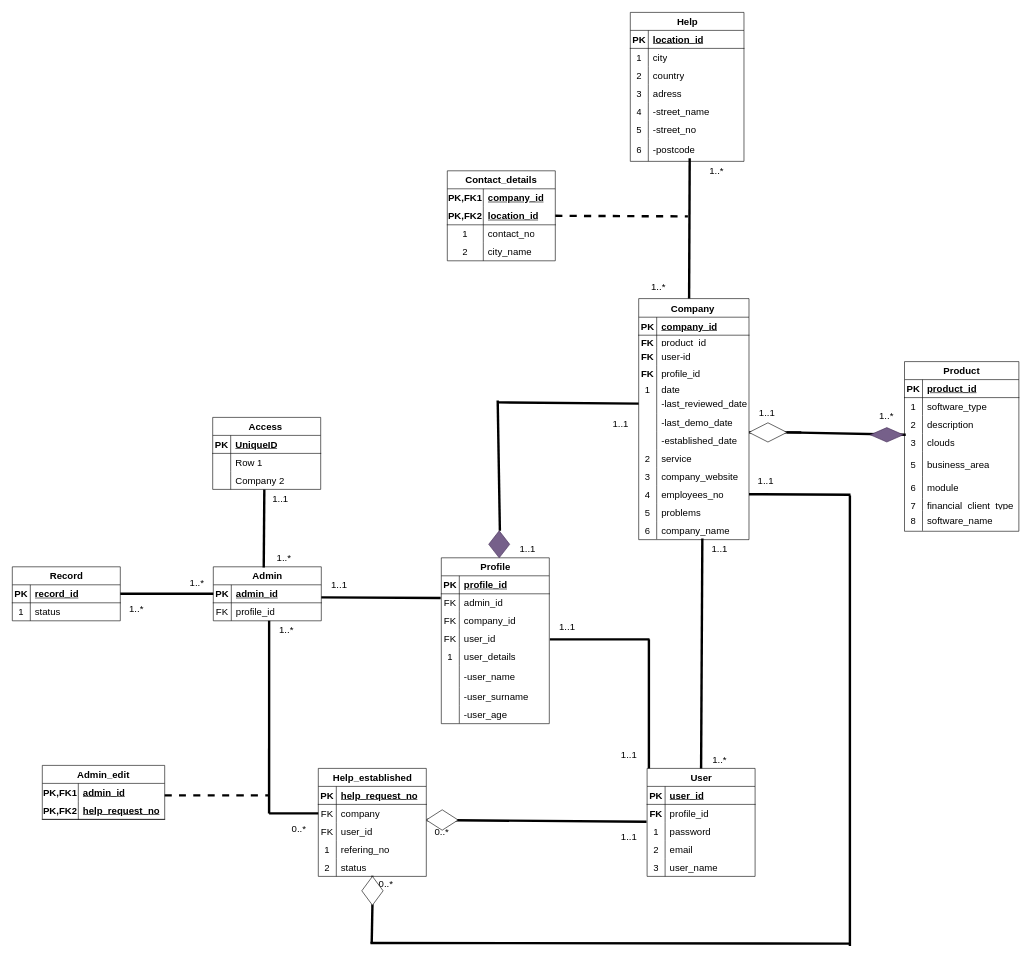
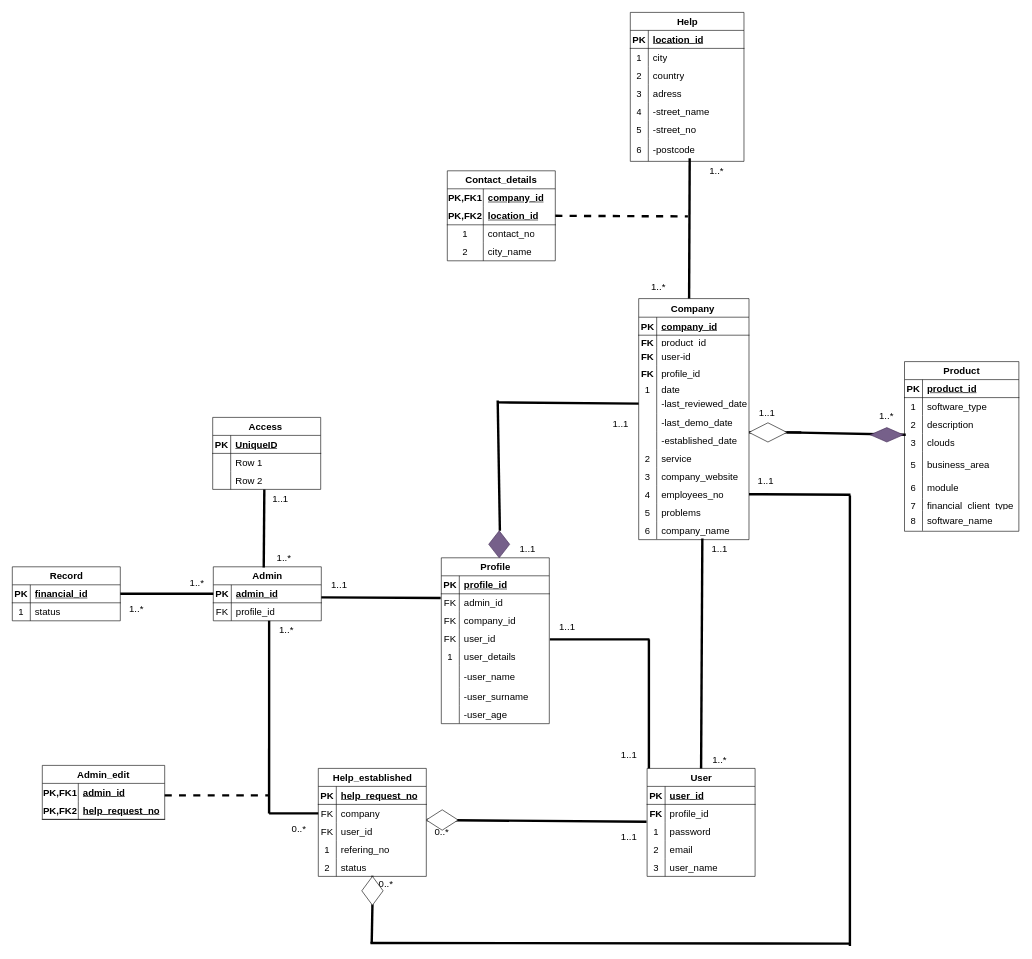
node "Company 2": label "Company 2" -> "Row 2"
node "record_id": label "record_id" -> "financial_id"
